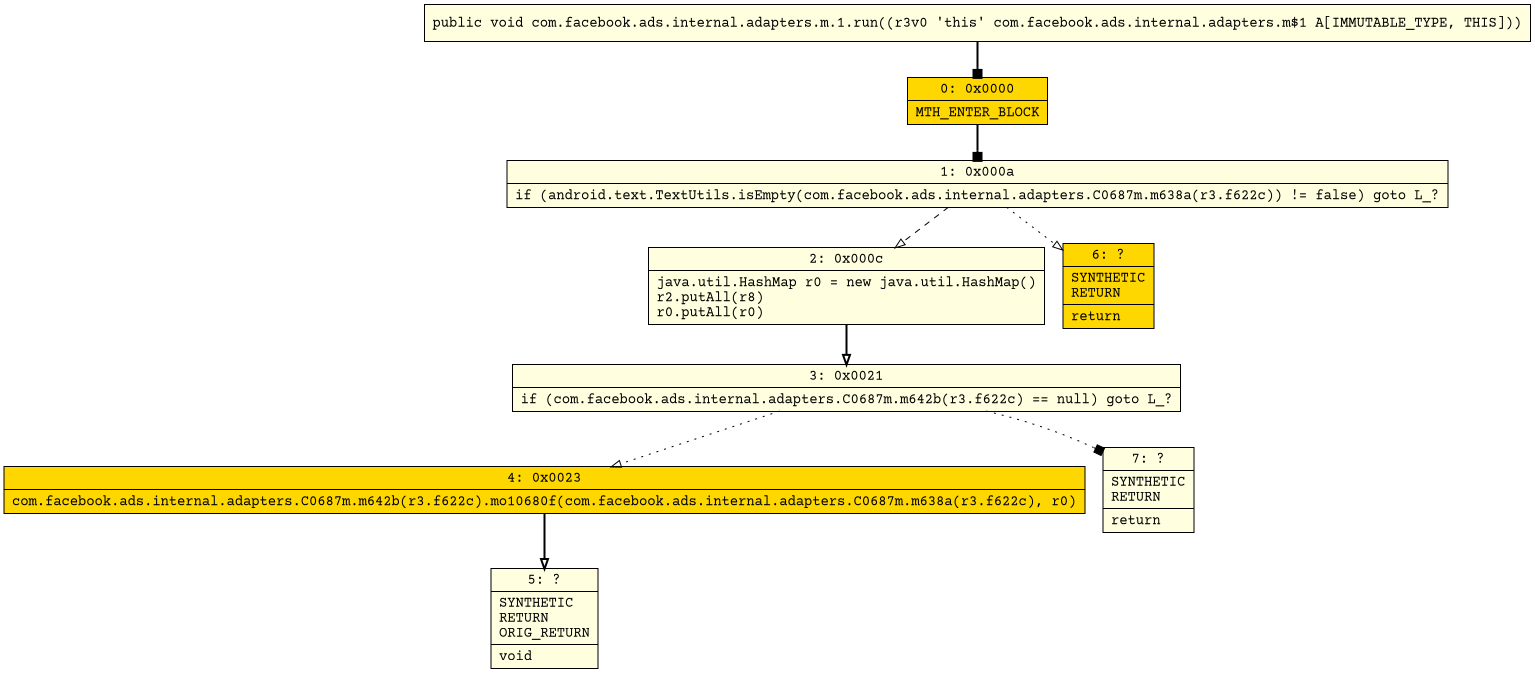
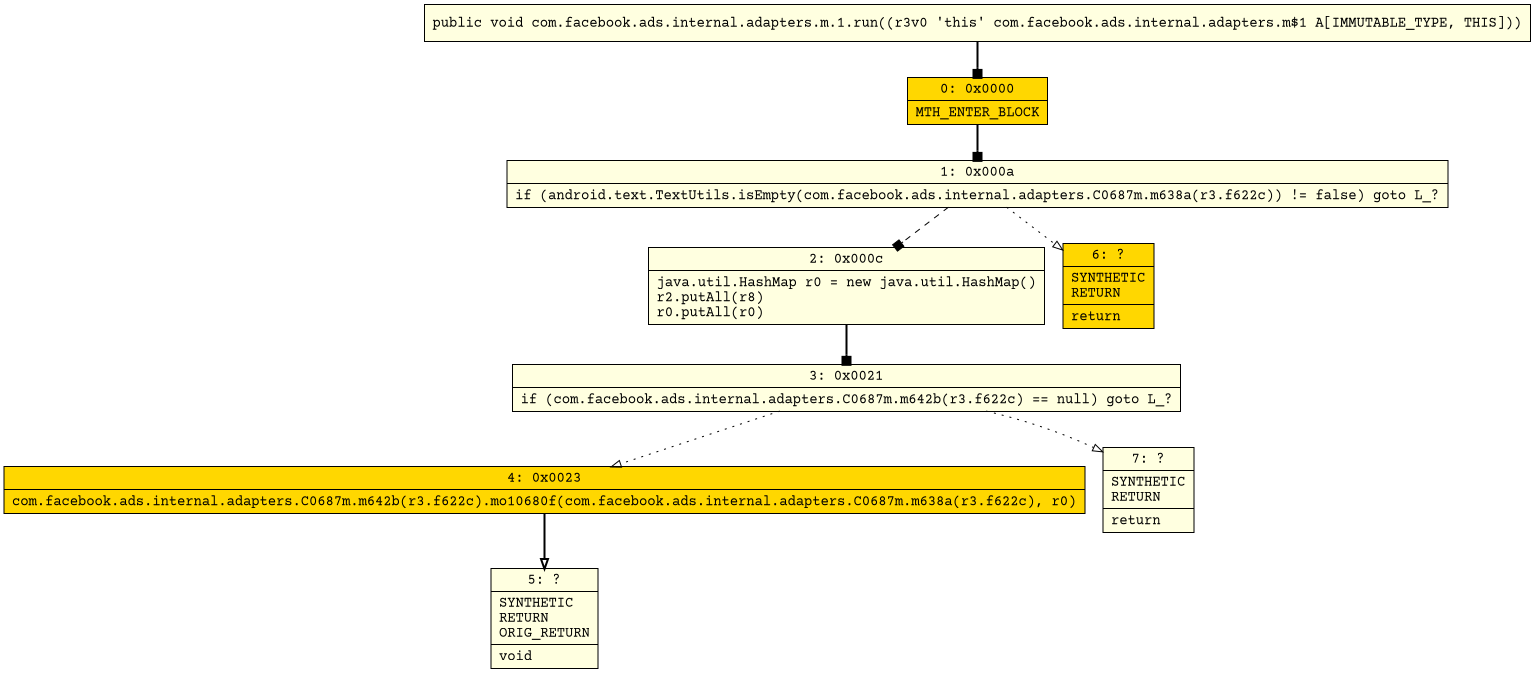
edge "1: 0x000a" -> "2: 0x000c": arrowhead onormal -> box
edge "2: 0x000c" -> "3: 0x0021": arrowhead onormal -> box
edge "3: 0x0021" -> "7: ?": arrowhead box -> onormal
